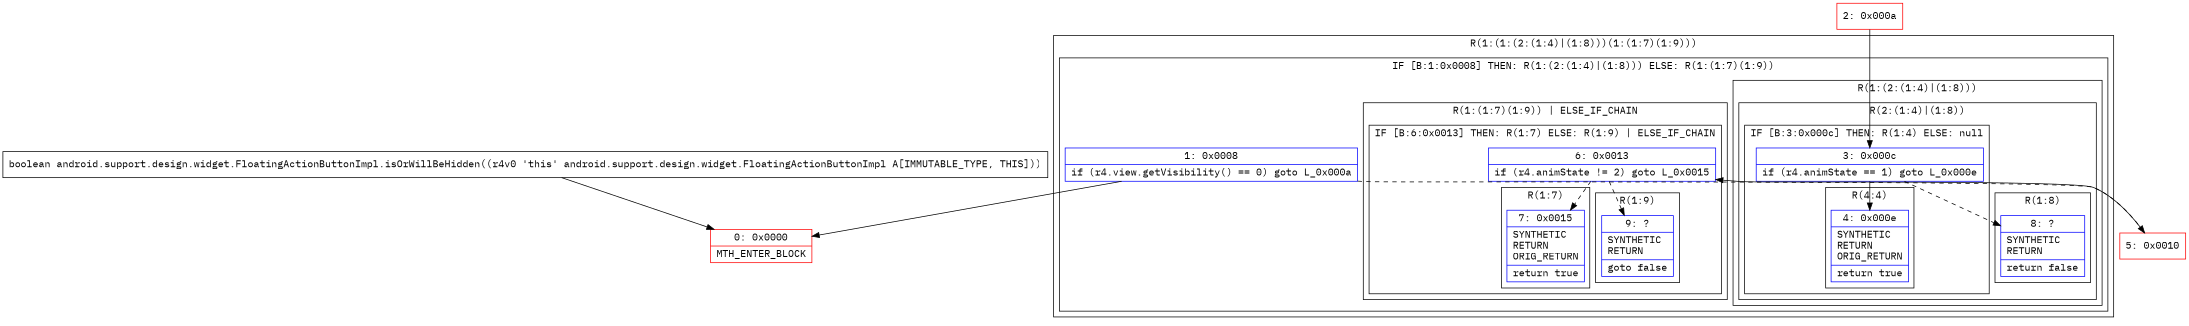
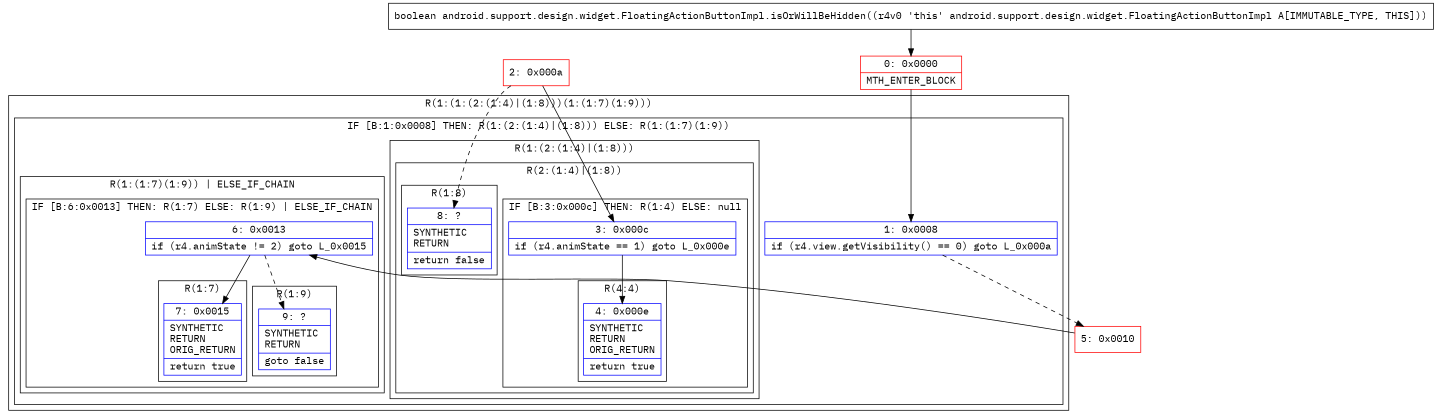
edge "6: 0x0013" -> "7: 0x0015": style dashed -> solid
edge "3: 0x000c" -> "8: ?": now "2: 0x000a" -> "8: ?"
edge "1: 0x0008" -> "0: 0x0000": reversed
